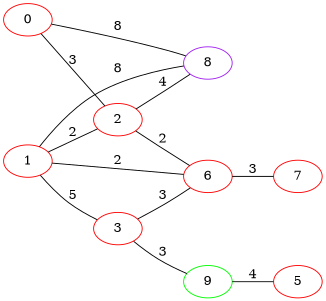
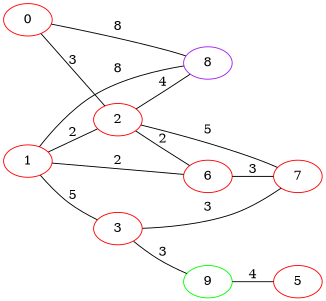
edge "2" -- "7": added, label "5"
edge "6" -- "3": now "7" -- "3"
